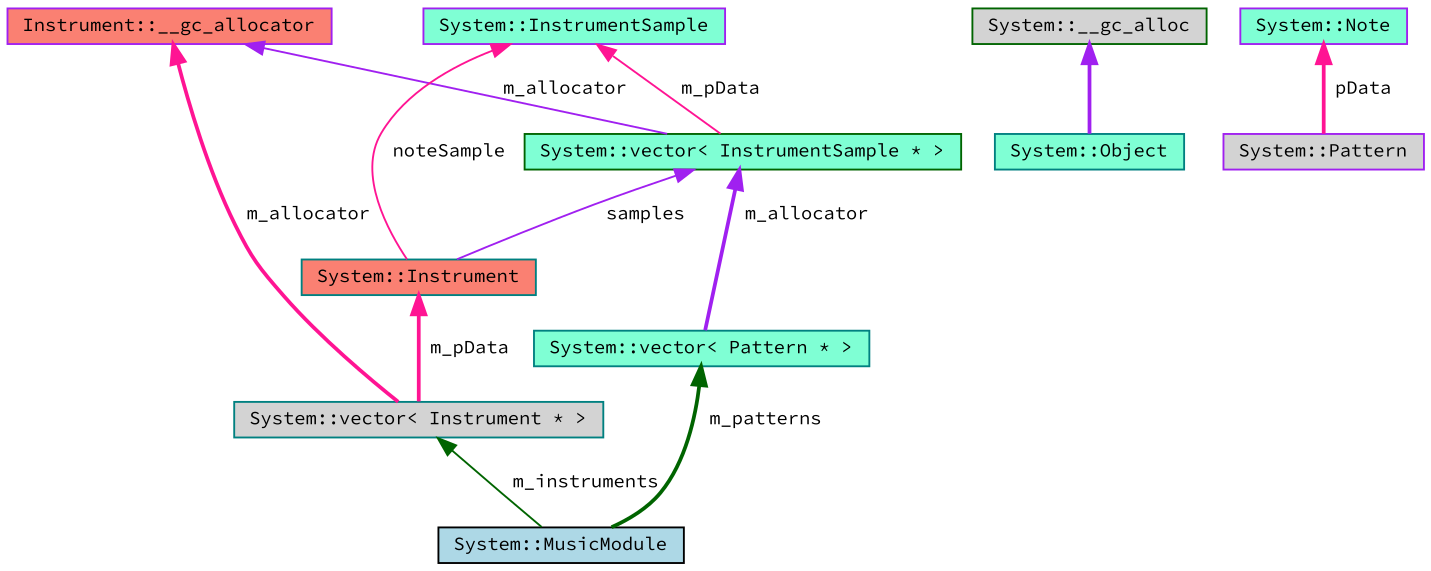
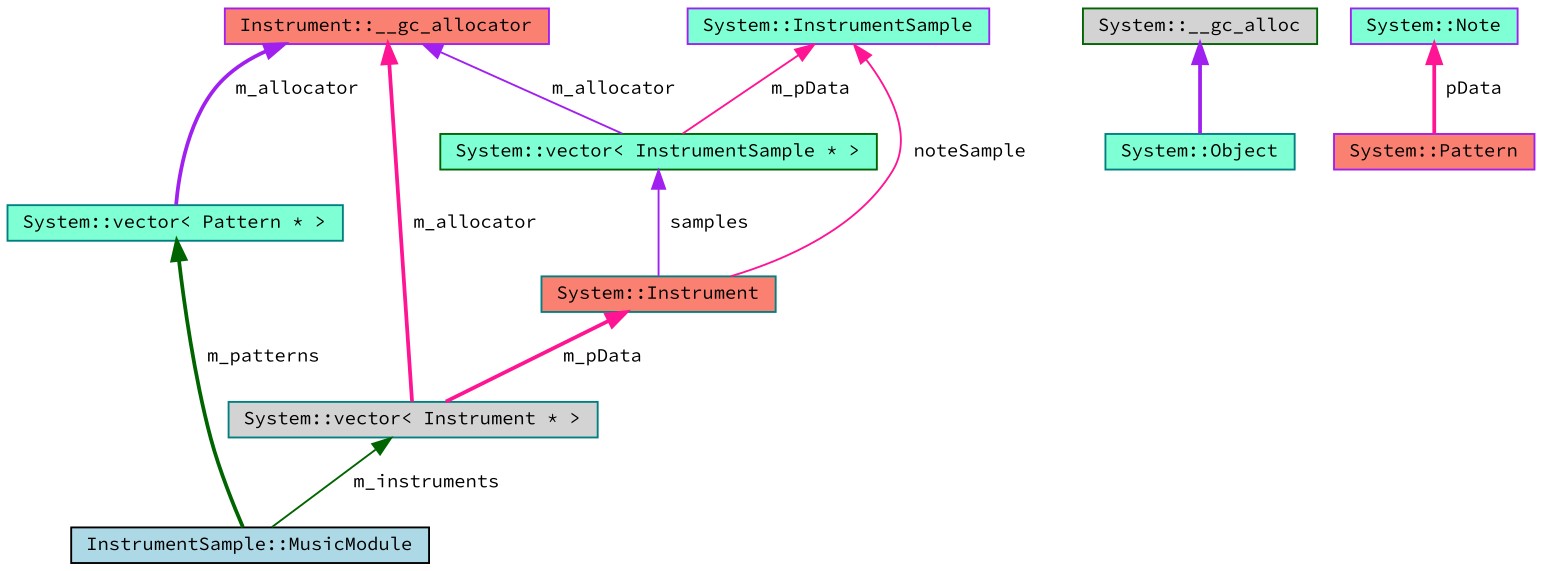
node "System::Pattern": fillcolor lightgrey -> salmon
edge "System::vector< Pattern * >" -> "System::vector< InstrumentSample * >": now "System::vector< Pattern * >" -> "Instrument::__gc_allocator"
node "System::MusicModule": label "System::MusicModule" -> "InstrumentSample::MusicModule"
